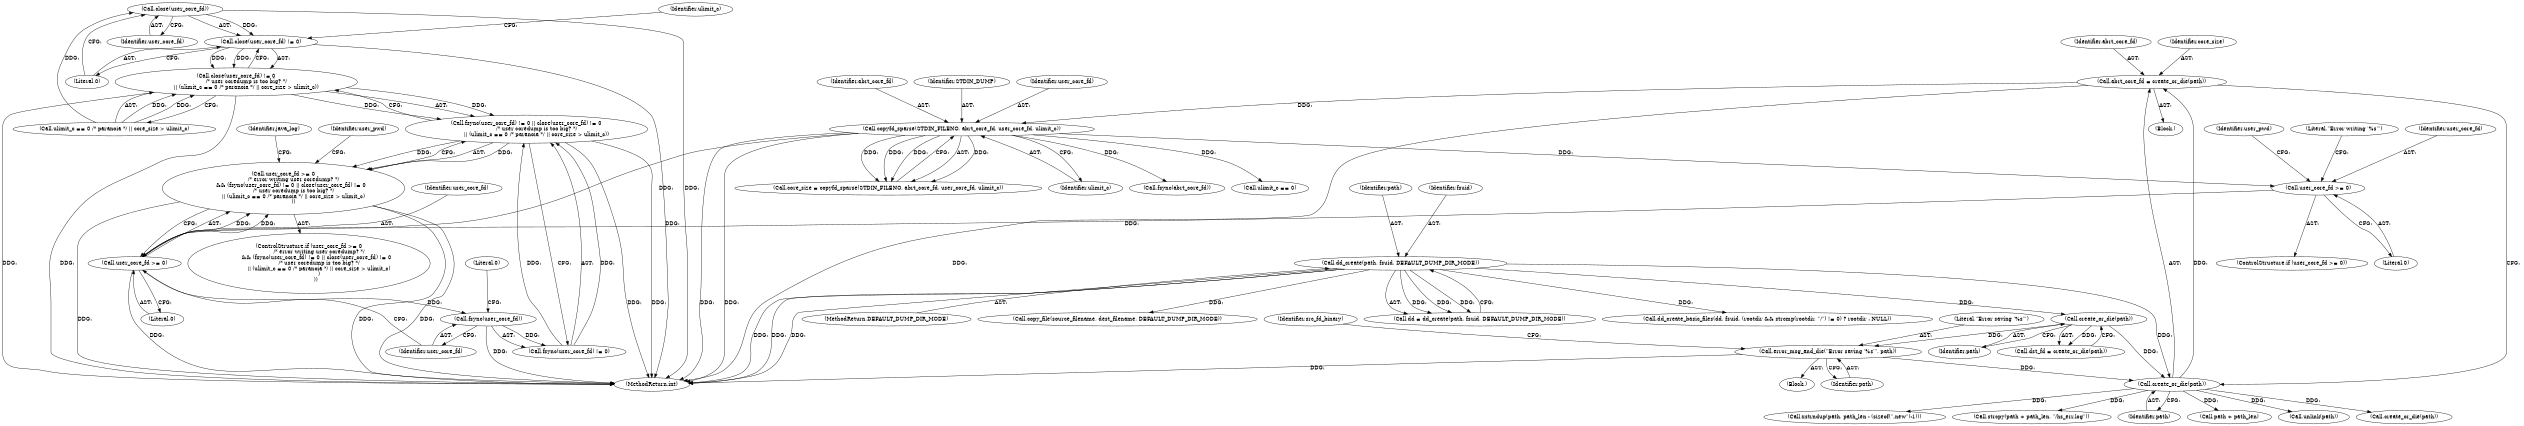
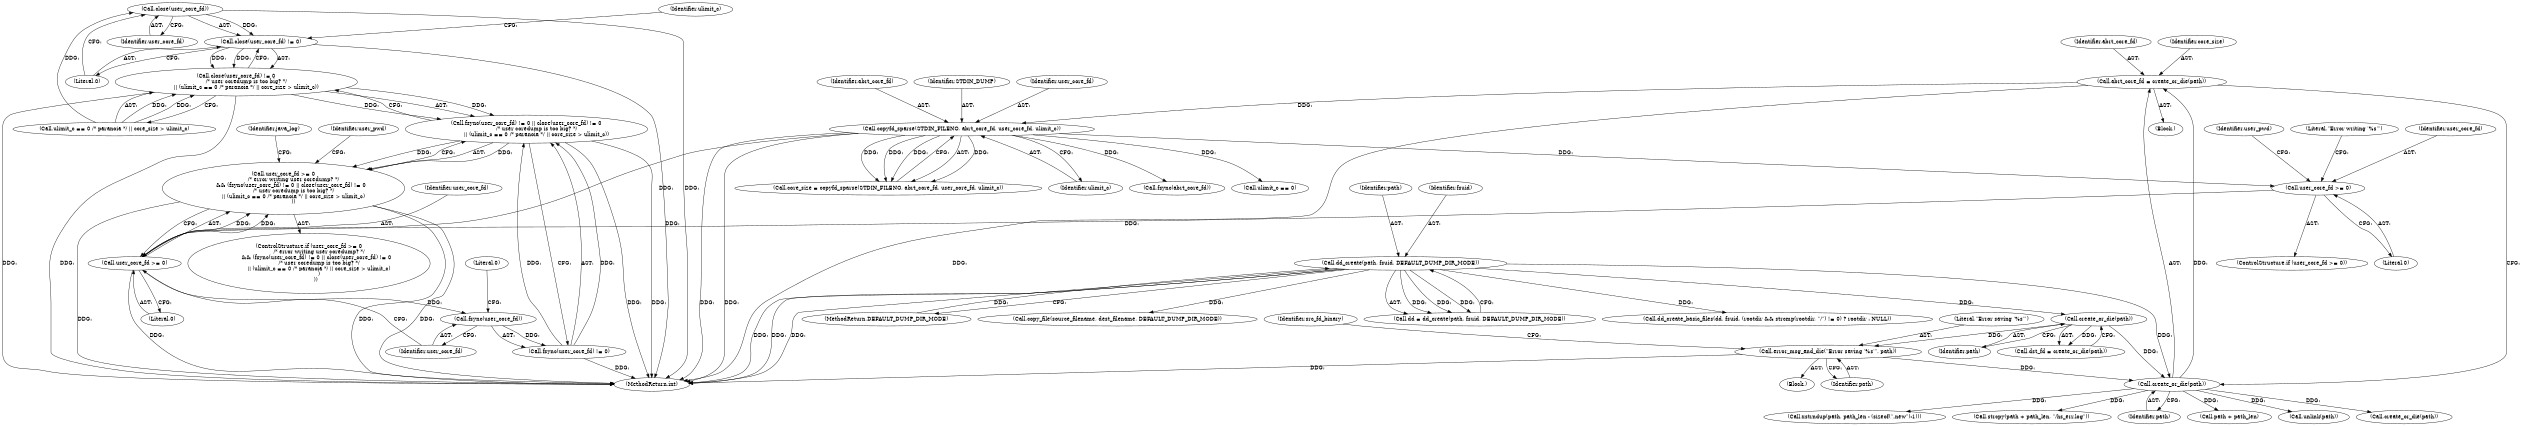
edge "(Call,dd_create(path, fsuid, DEFAULT_DUMP_DIR_MODE))" -> "(MethodReturn,DEFAULT_DUMP_DIR_MODE)": added, label "CFG:"
edge "(MethodReturn,DEFAULT_DUMP_DIR_MODE)" -> "(Call,dd_create(path, fsuid, DEFAULT_DUMP_DIR_MODE))": label "AST: " -> "DDG: "
edge "(Call,fsync(user_core_fd))" -> "(MethodReturn,int)": now "(Call,fsync(user_core_fd) != 0)" -> "(MethodReturn,int)"
